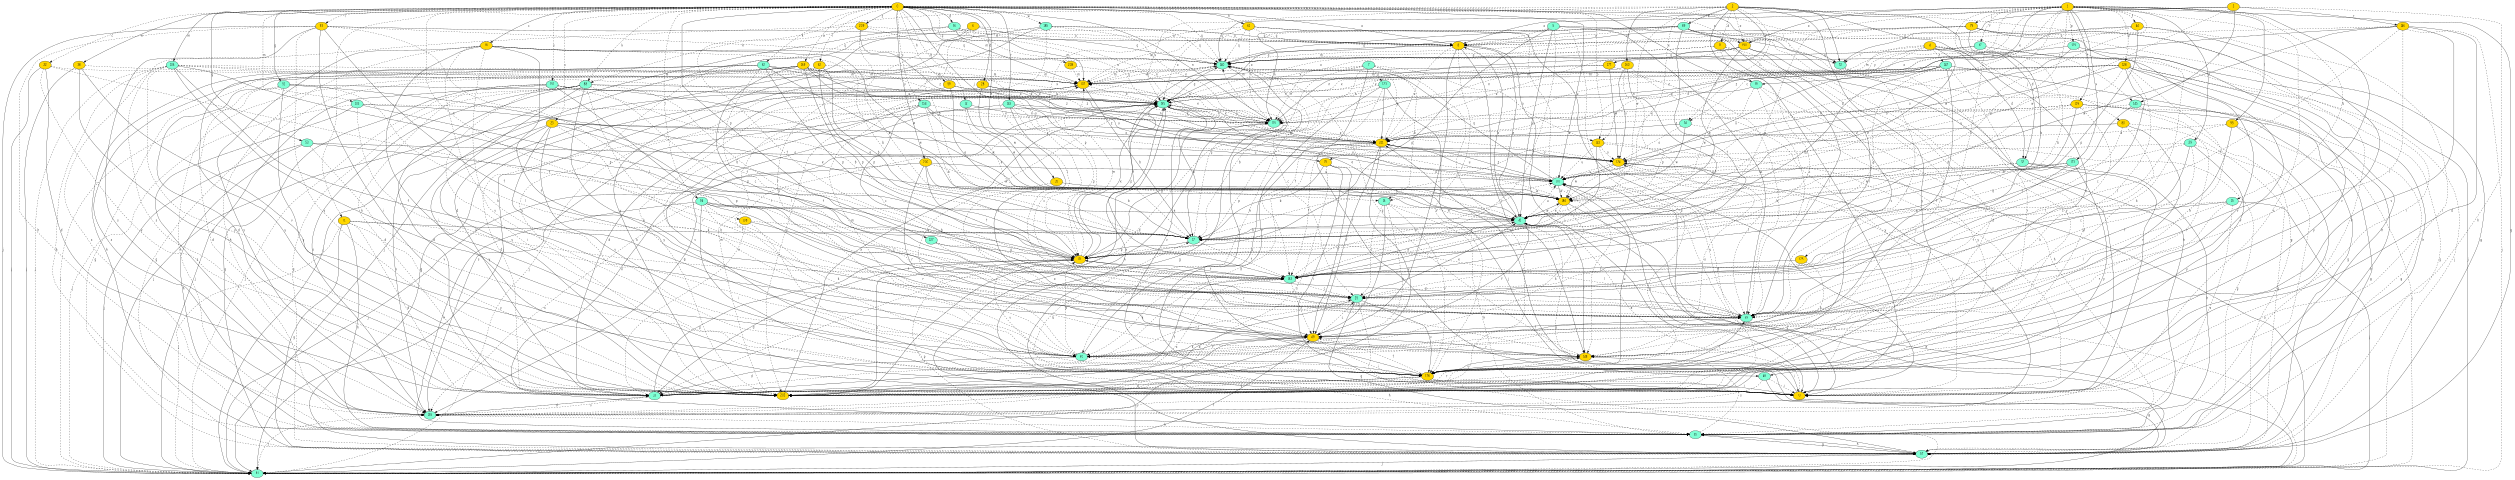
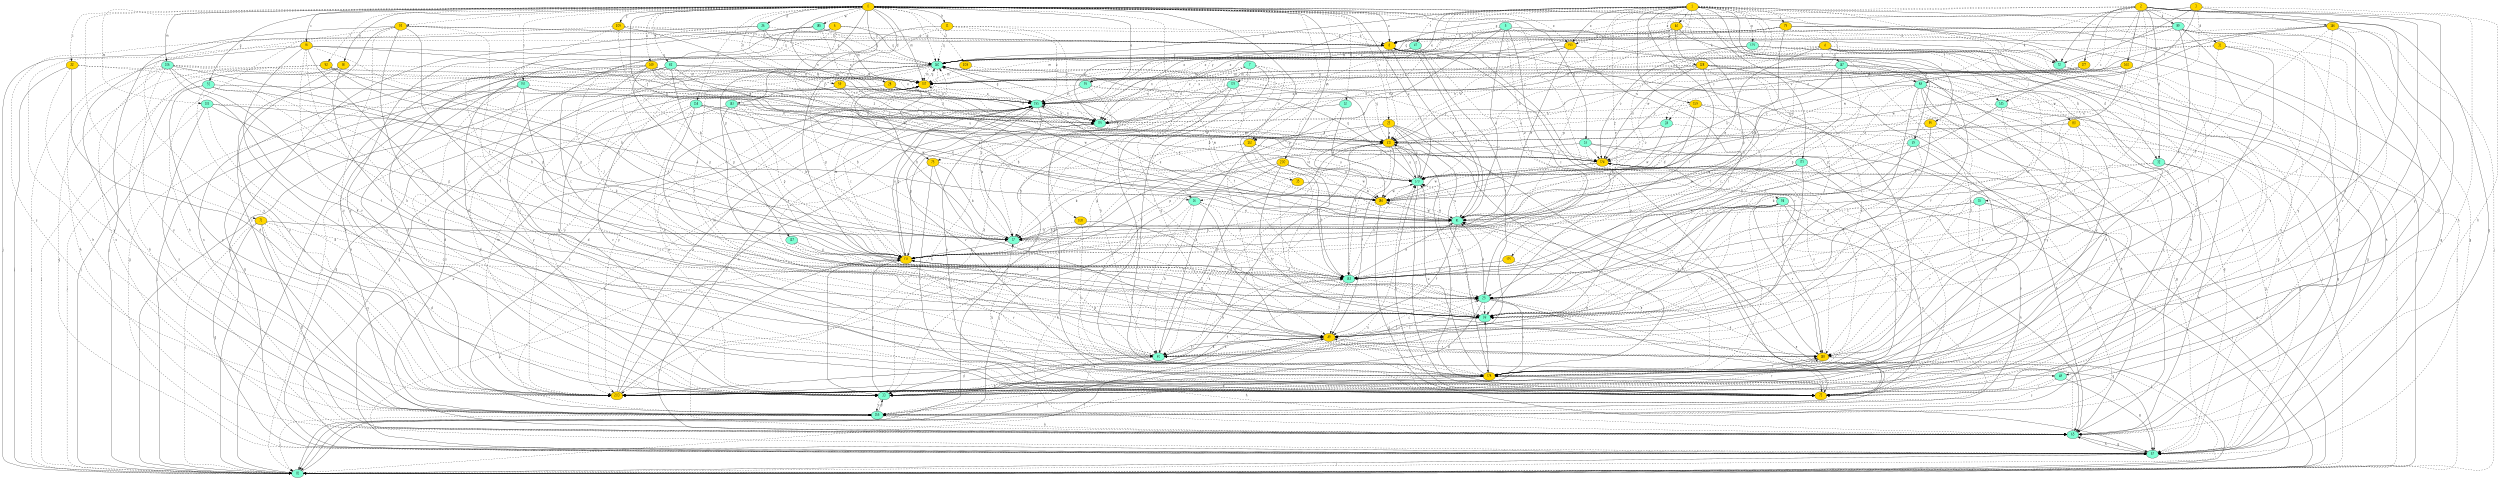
edge "61" -> "131": now "140" -> "131"
edge "5" -> "99": now "5" -> "25"
